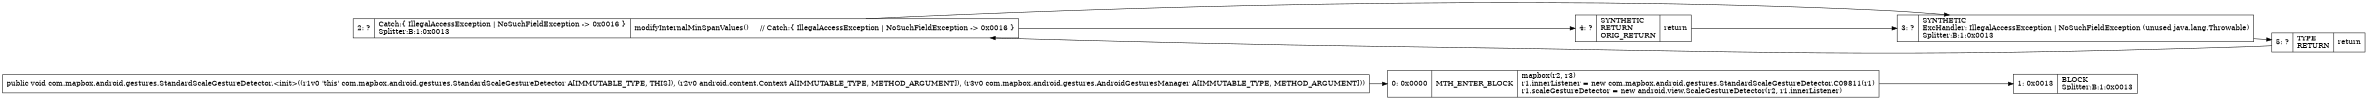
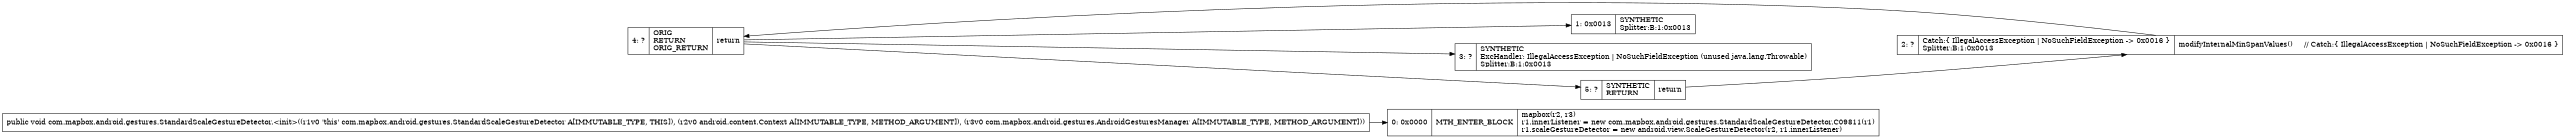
edge "2: ?" -> "3: ?": removed
node "4: ?": text "SYNTHETIC" -> "ORIG"
node "5: ?": text "TYPE" -> "SYNTHETIC"
edge "3: ?" -> "5: ?": now "4: ?" -> "5: ?"
node "1: 0x0013": text "BLOCK" -> "SYNTHETIC"
edge "0: 0x0000" -> "1: 0x0013": now "4: ?" -> "1: 0x0013"
